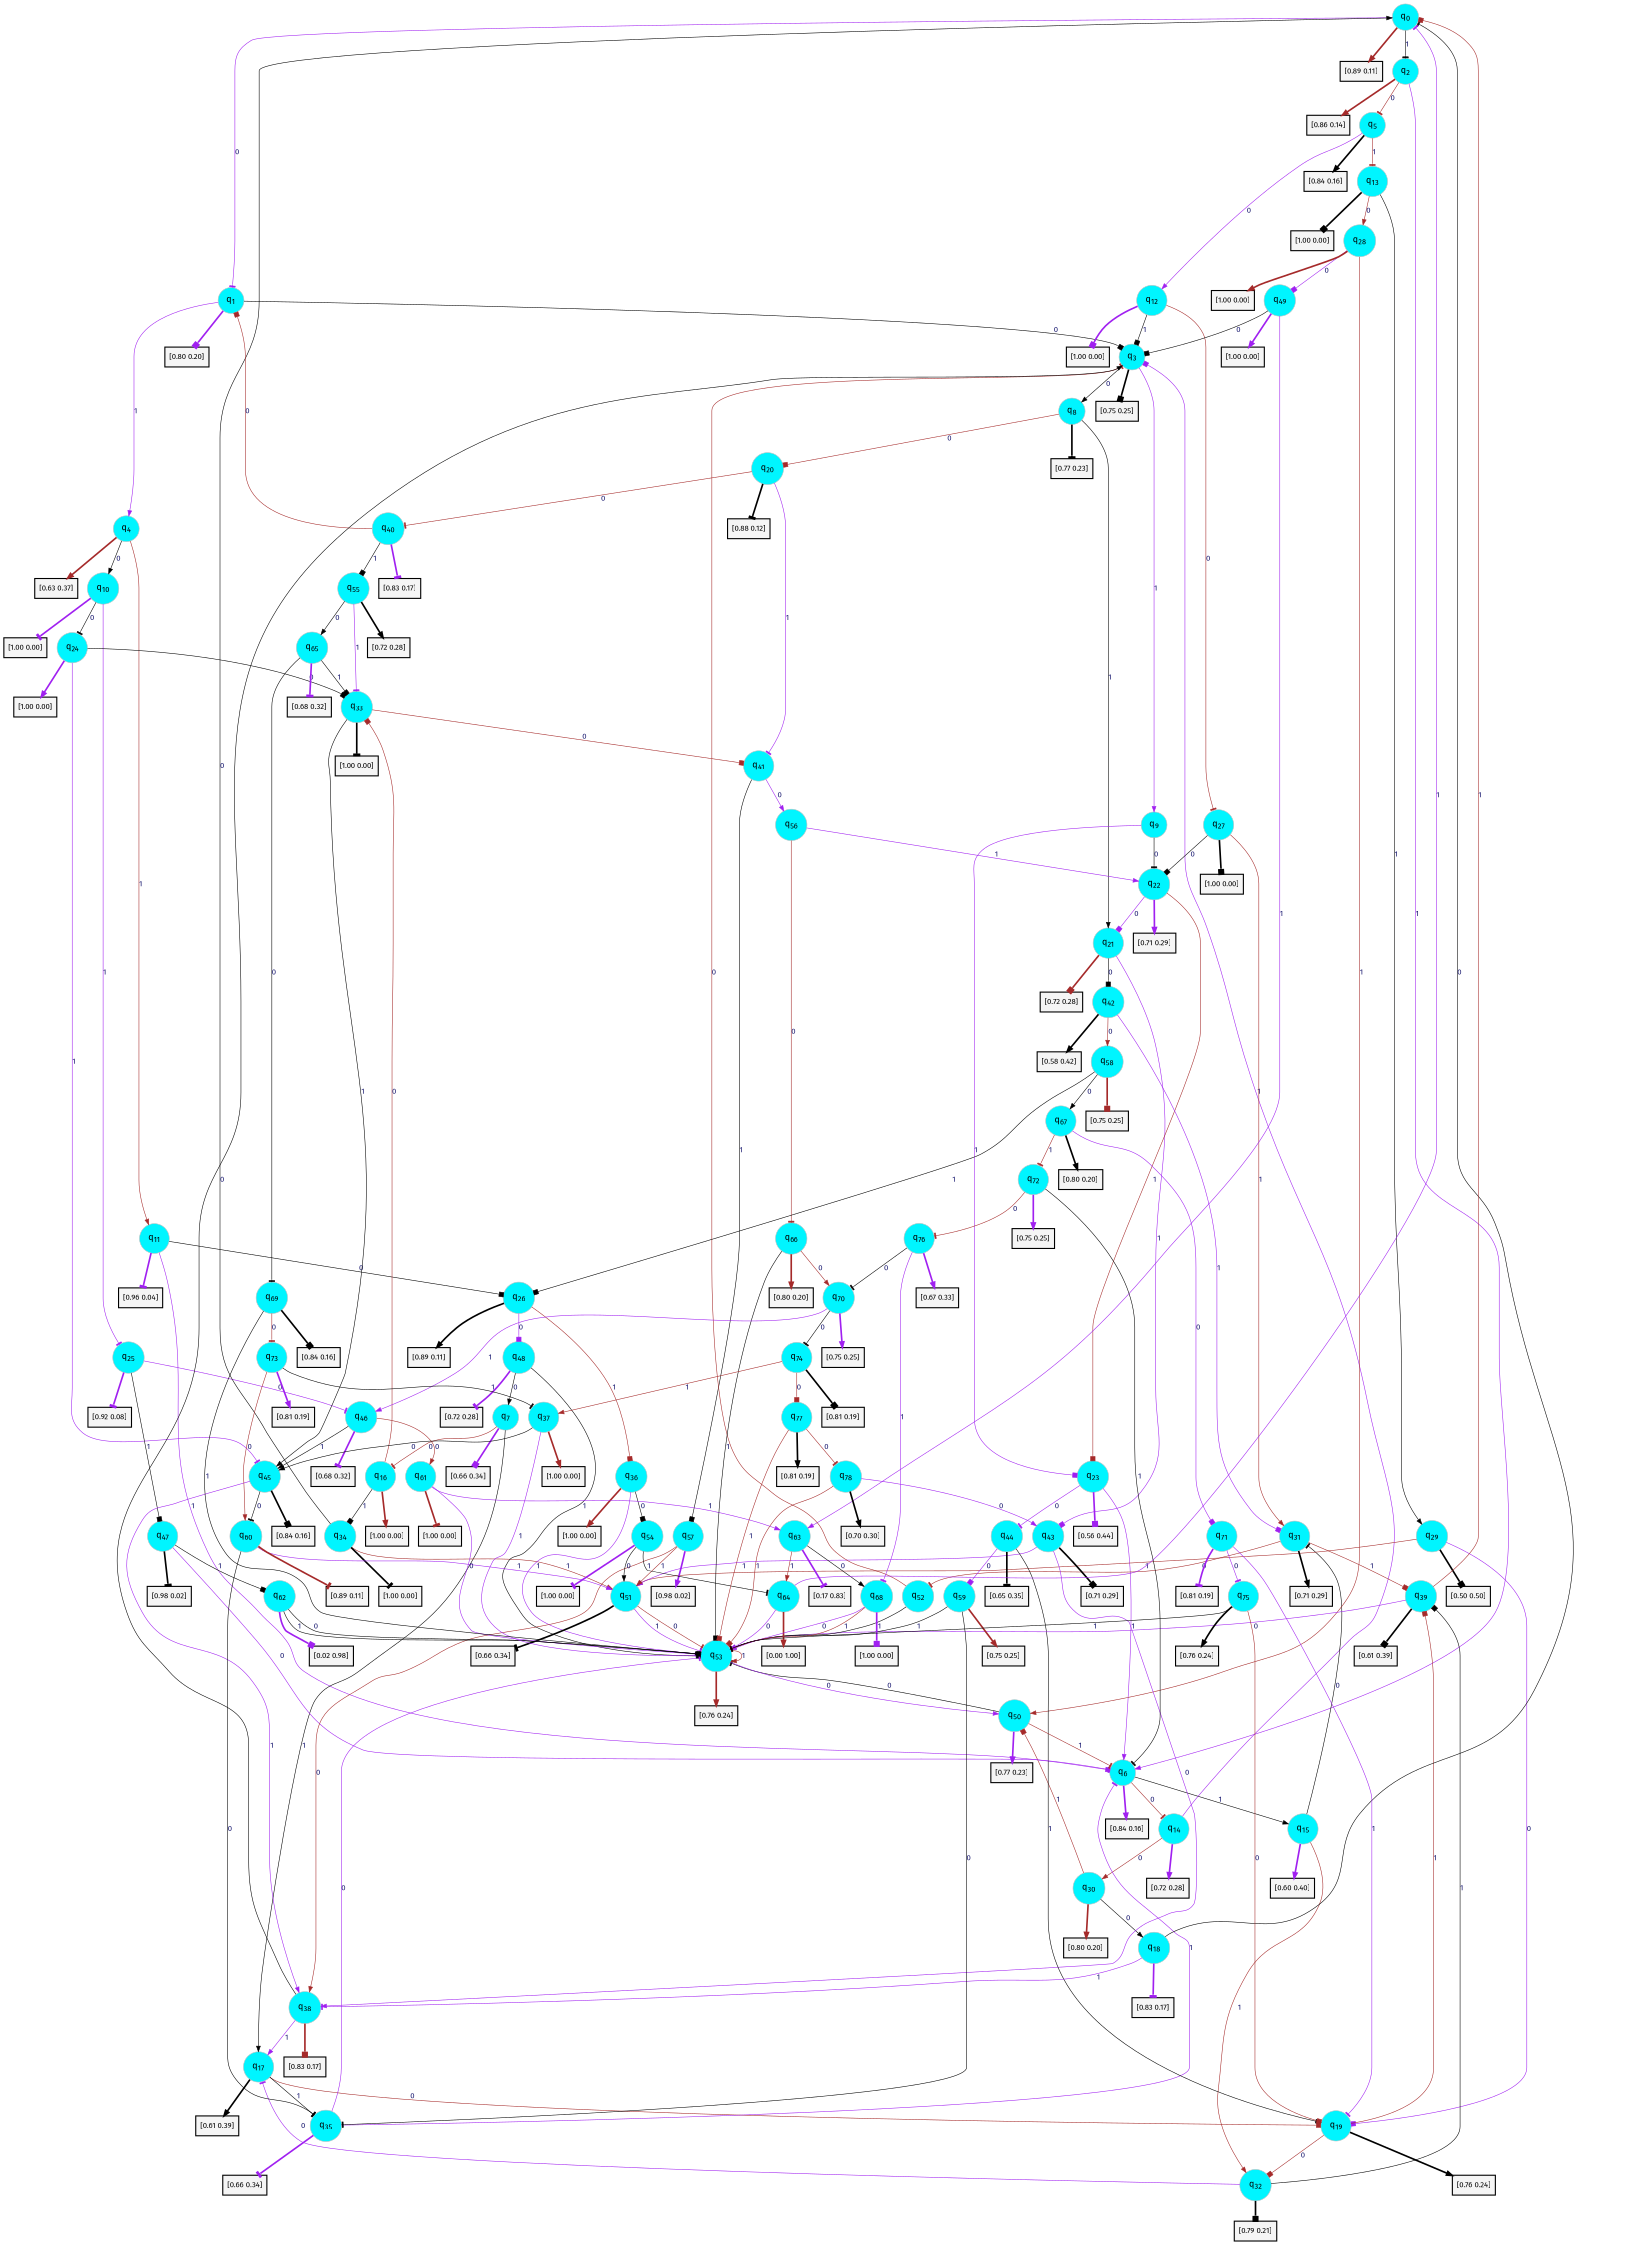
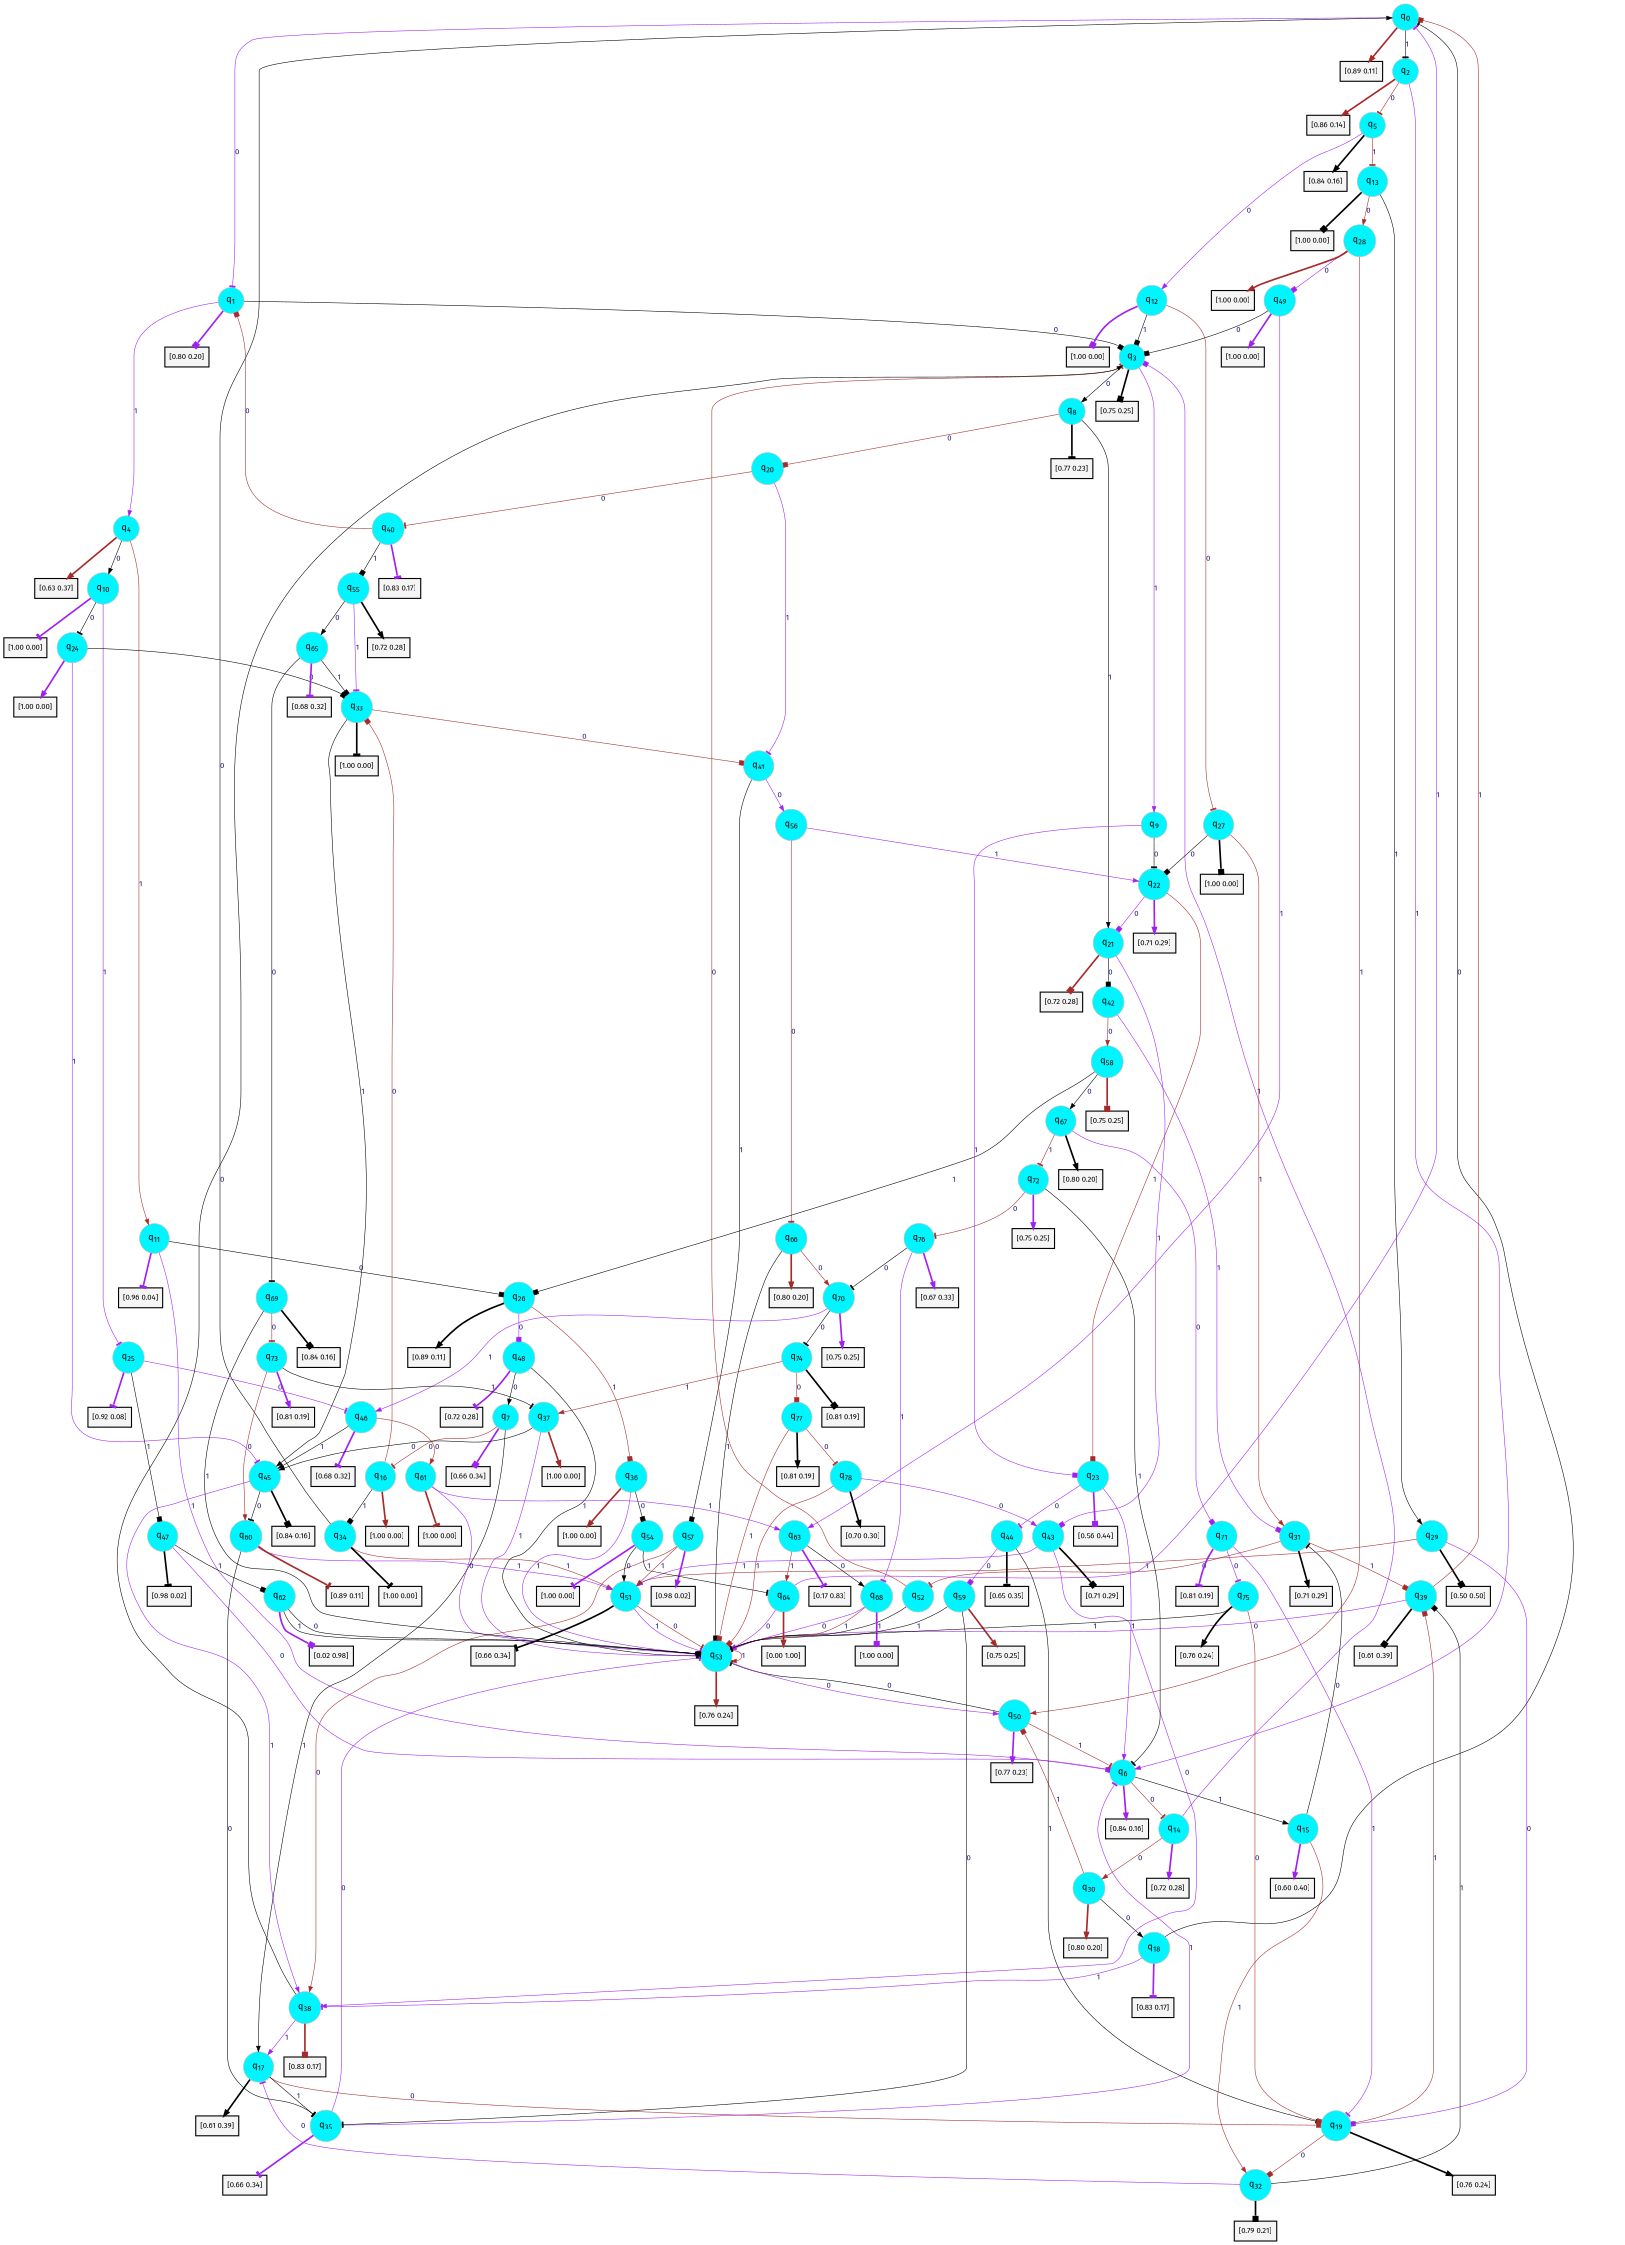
node "[0.88 0.12]": removed
node "[0.58 0.42]": removed
